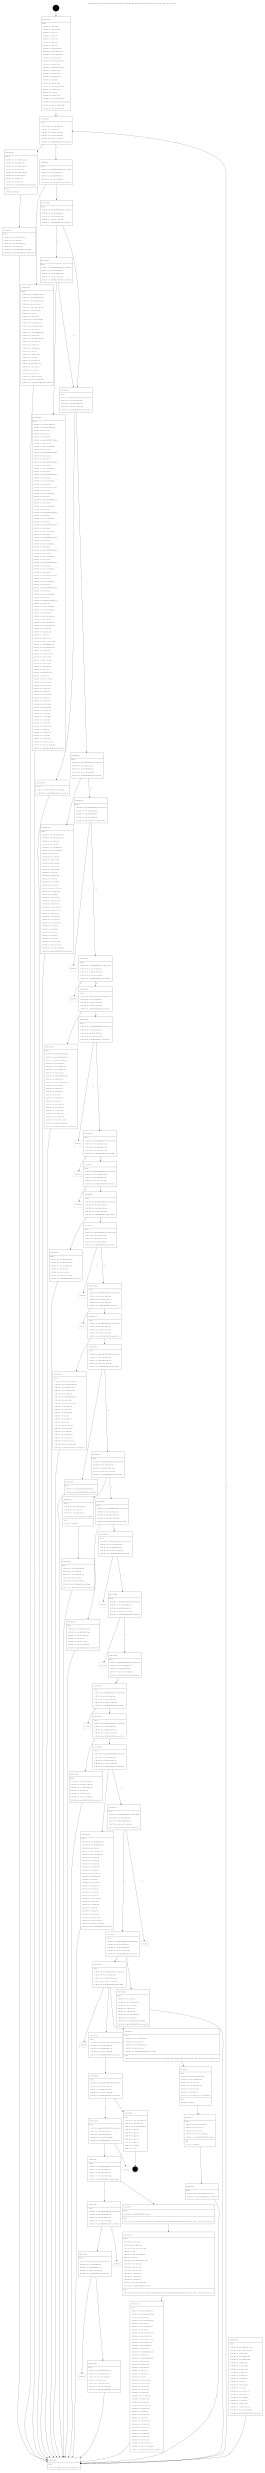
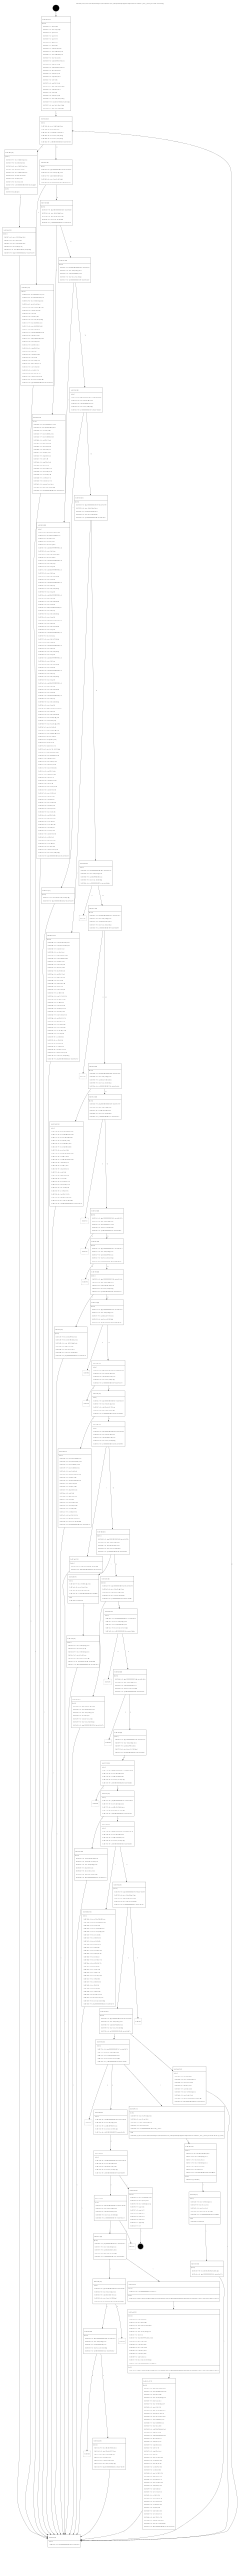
edge "0x4014e0 [28]" -> "0x401518 [28]": now "0x4014e0 [28]" -> "0x401b9a [86]"
